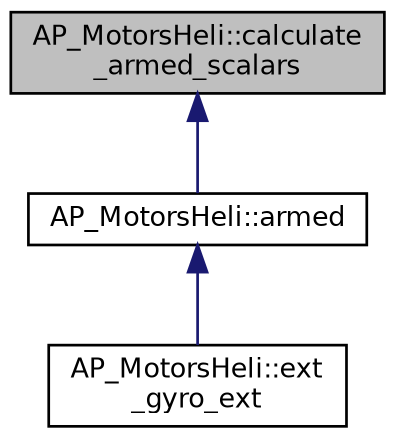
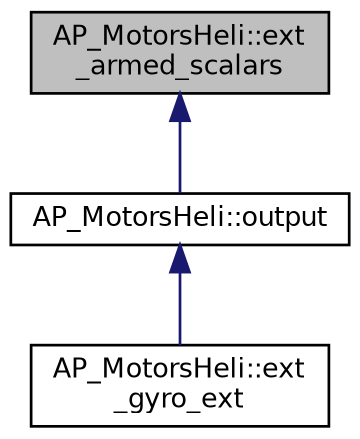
node "AP_MotorsHeli::calculate _armed_scalars": label "AP_MotorsHeli::calculate _armed_scalars" -> "AP_MotorsHeli::ext _armed_scalars"
node "AP_MotorsHeli::armed": label "AP_MotorsHeli::armed" -> "AP_MotorsHeli::output"
